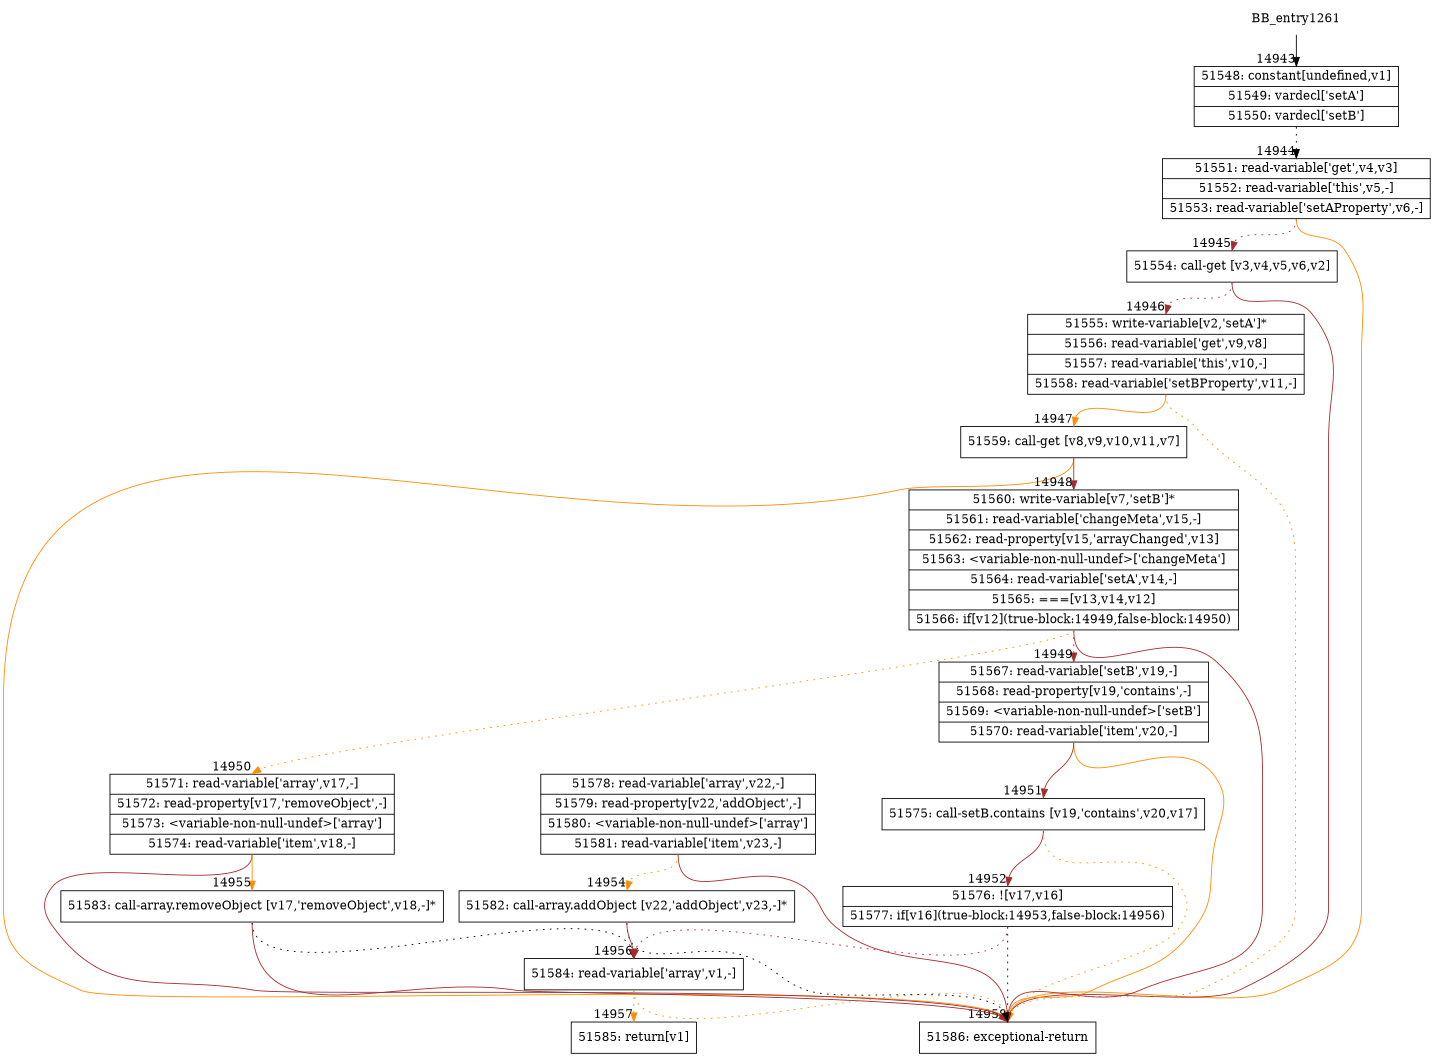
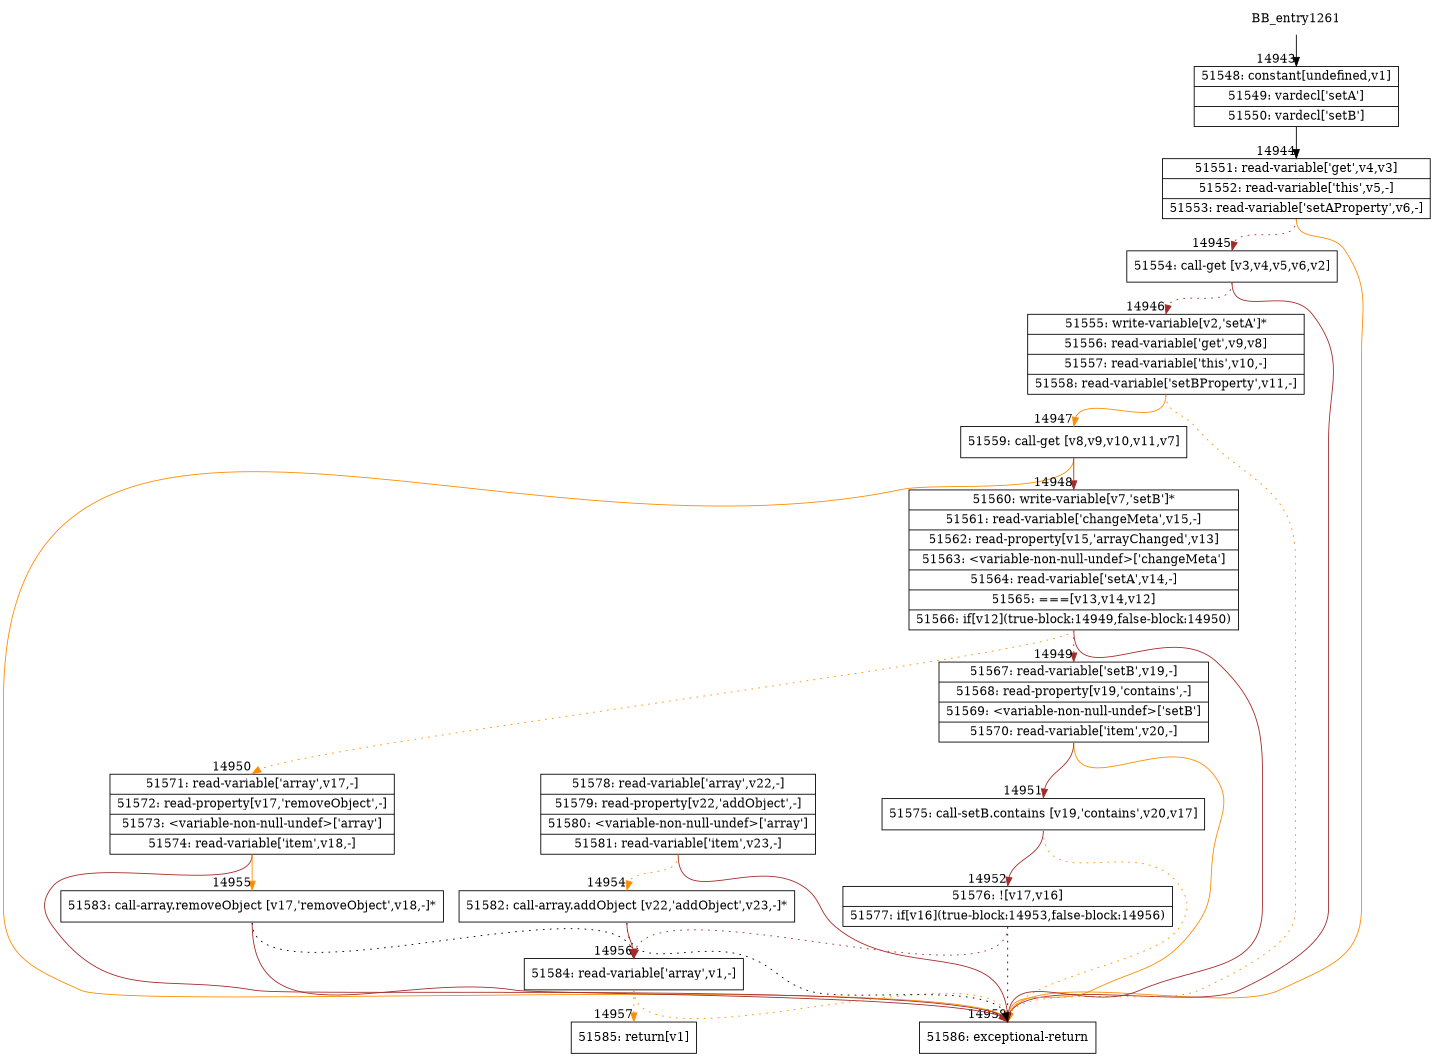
edge "51548: constant[undefined,v1]" -> "51551: read-variable['get',v4,v3]": style dotted -> solid
